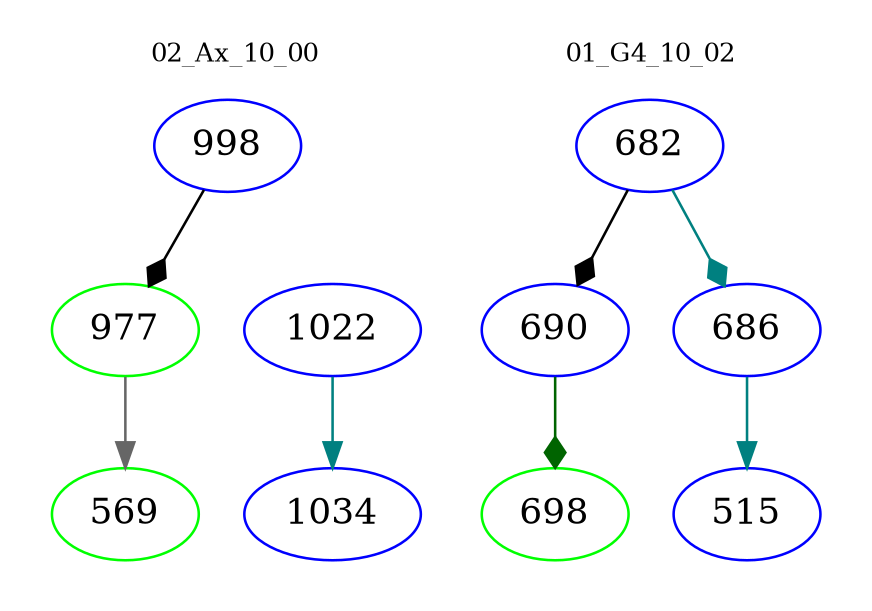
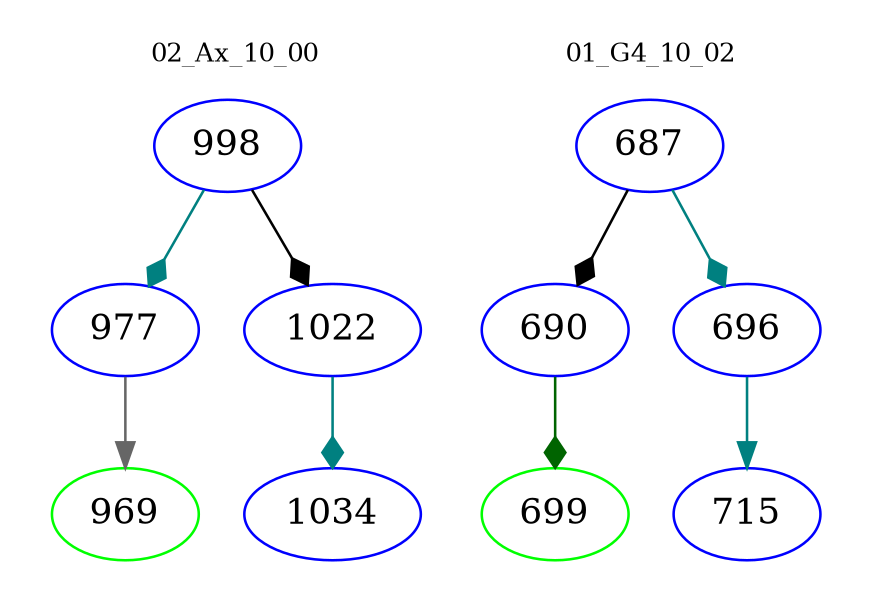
node "682": label "682" -> "687"
edge "998" -> "1022": added
edge "998" -> "977": color black -> teal
node "977": color green -> blue
node "686": label "686" -> "696"
edge "1022" -> "1034": arrowhead normal -> diamond
node "569": label "569" -> "969"
node "698": label "698" -> "699"
node "515": label "515" -> "715"
